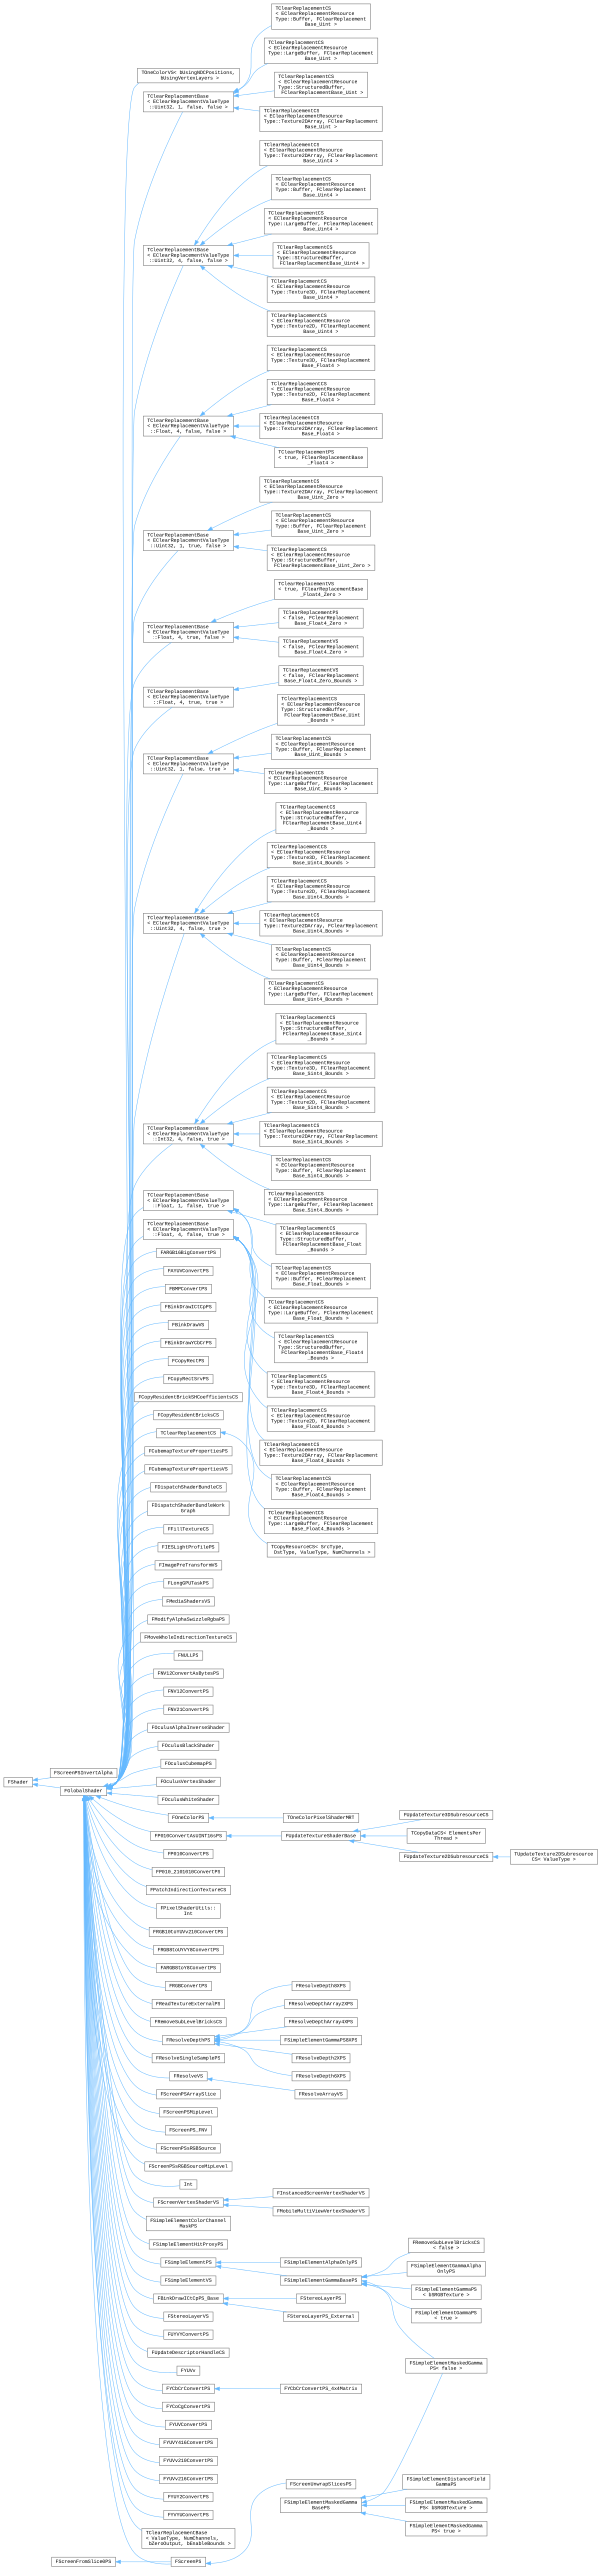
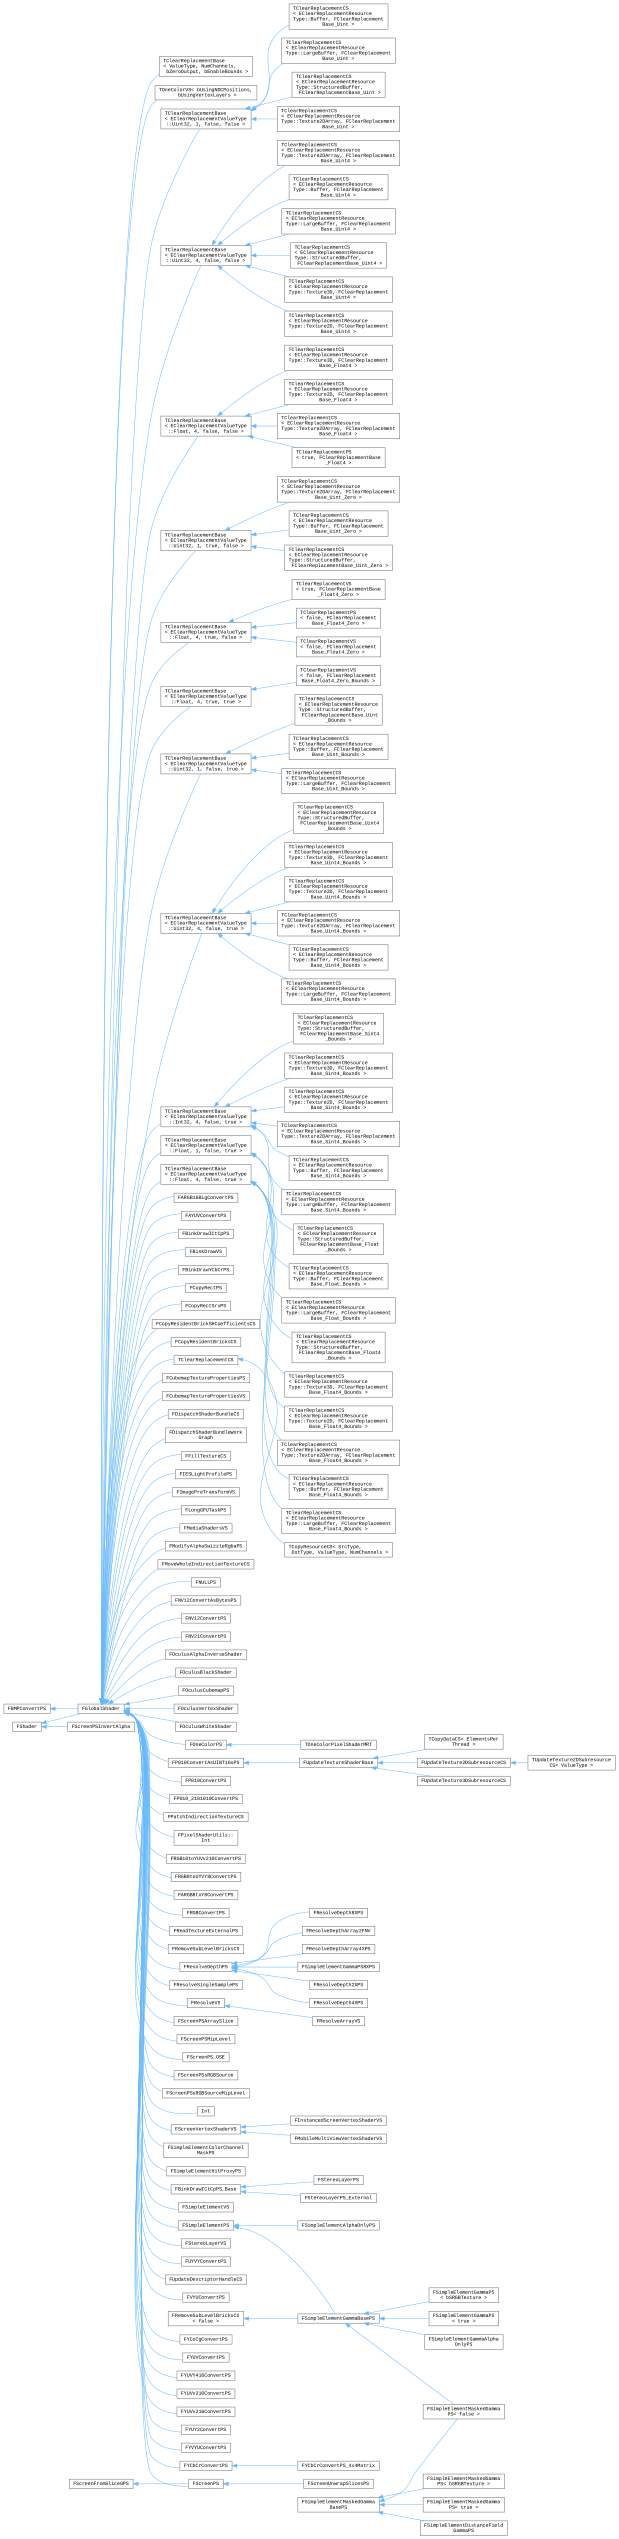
edge "FBMPConvertPS" -> "FGlobalShader": reversed
node "FResolveDepthArray2XPS": label "FResolveDepthArray2XPS" -> "FResolveDepthArray2FNV"
node "FResolveDepth6XPS": label "FResolveDepth6XPS" -> "FResolveDepth4XPS"
node "FScreenPS_FNV": label "FScreenPS_FNV" -> "FScreenPS_OSE"
edge "FRemoveSubLevelBricksCS < false >" -> "FSimpleElementGammaBasePS": reversed
node "FYUVv": label "FYUVv" -> "FVYUConvertPS"
